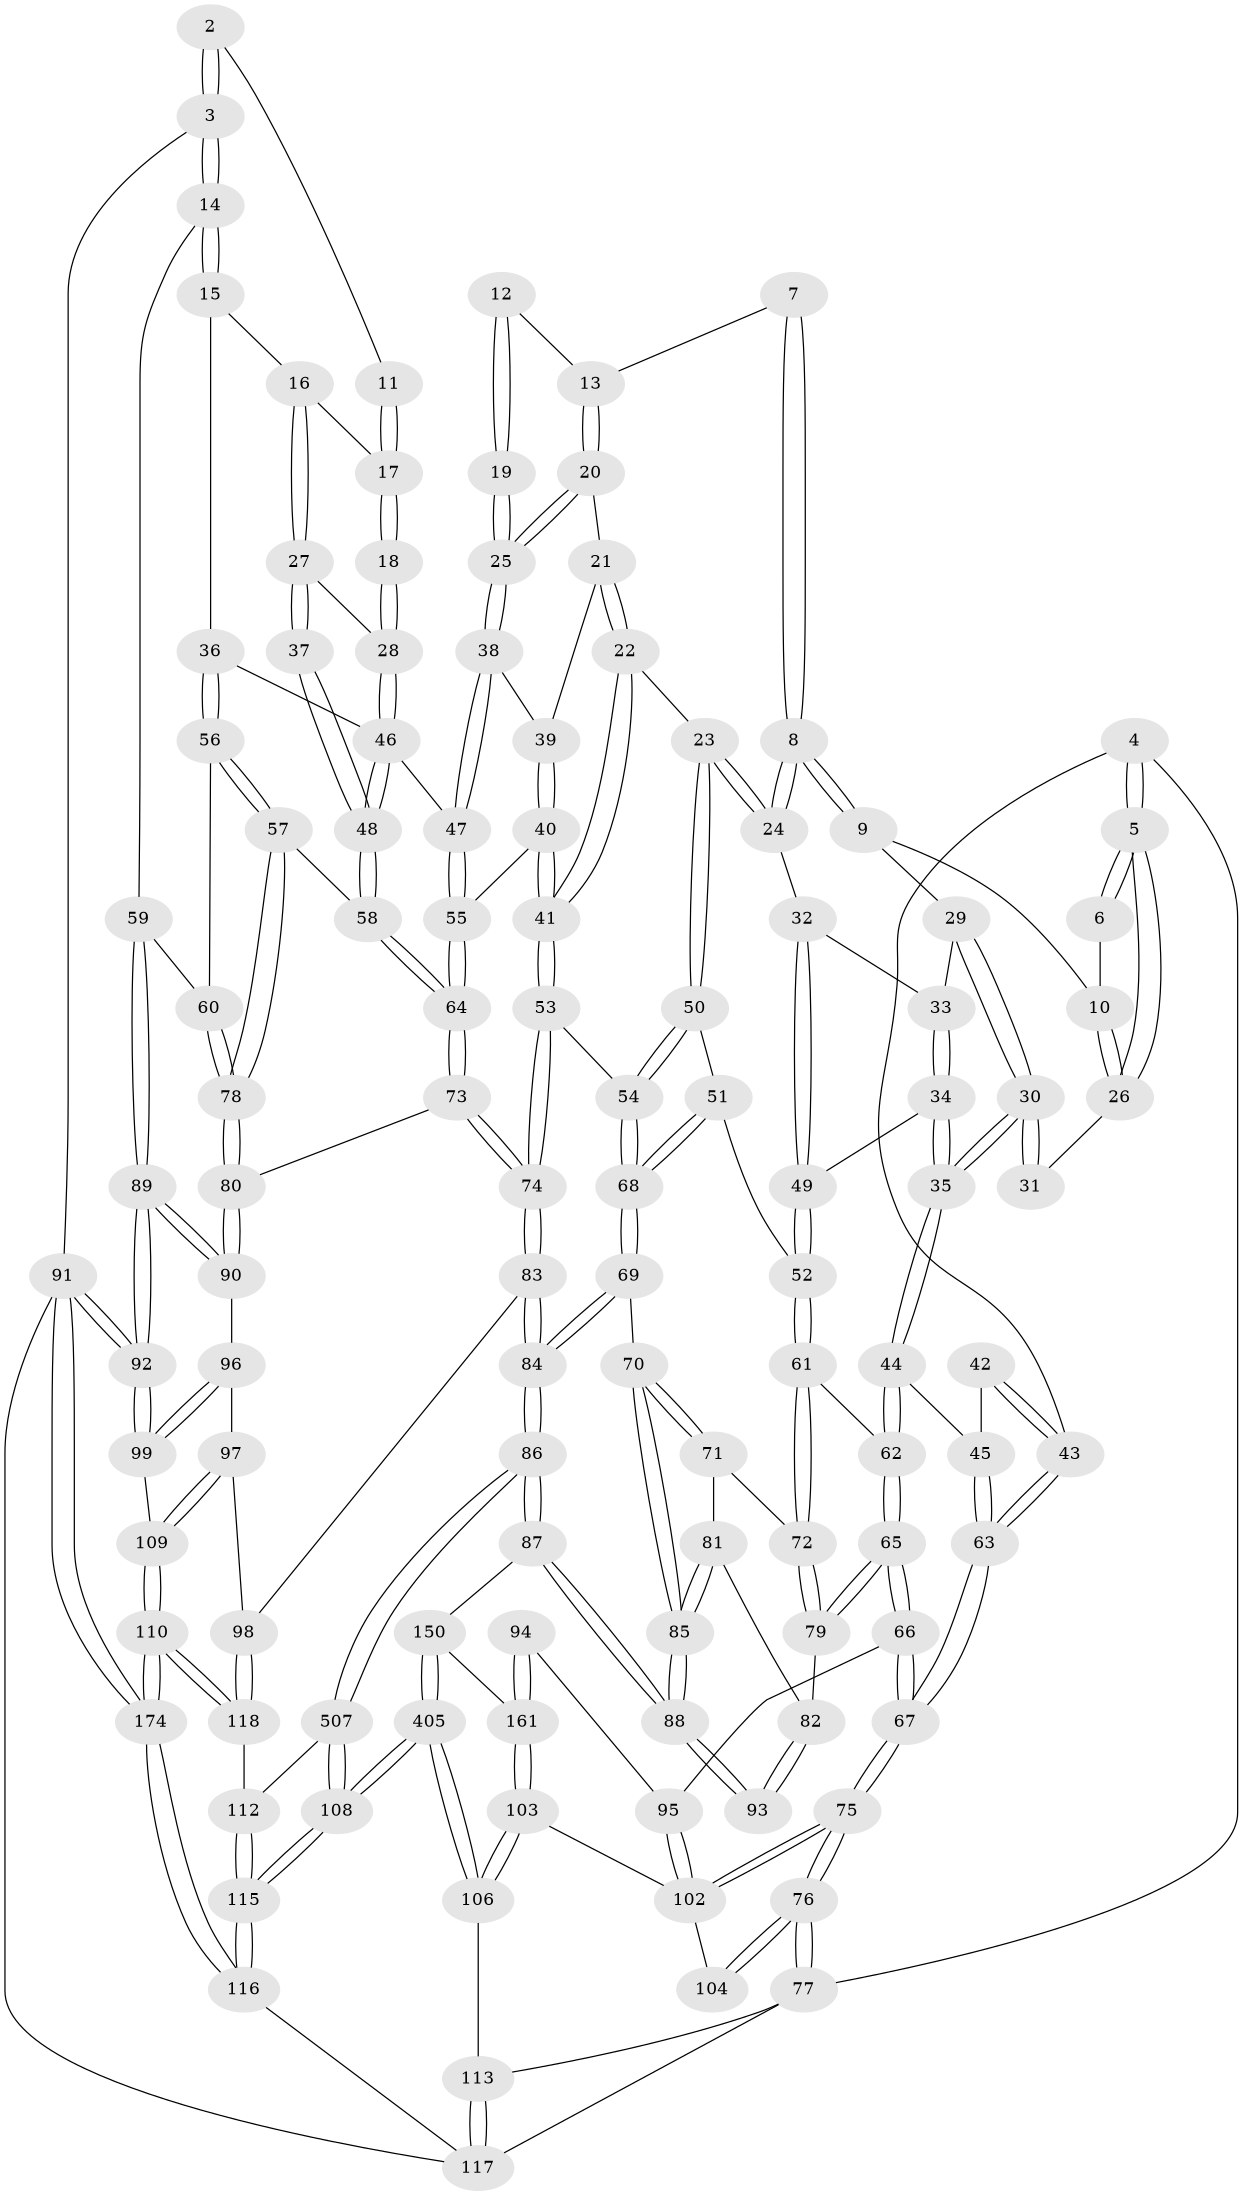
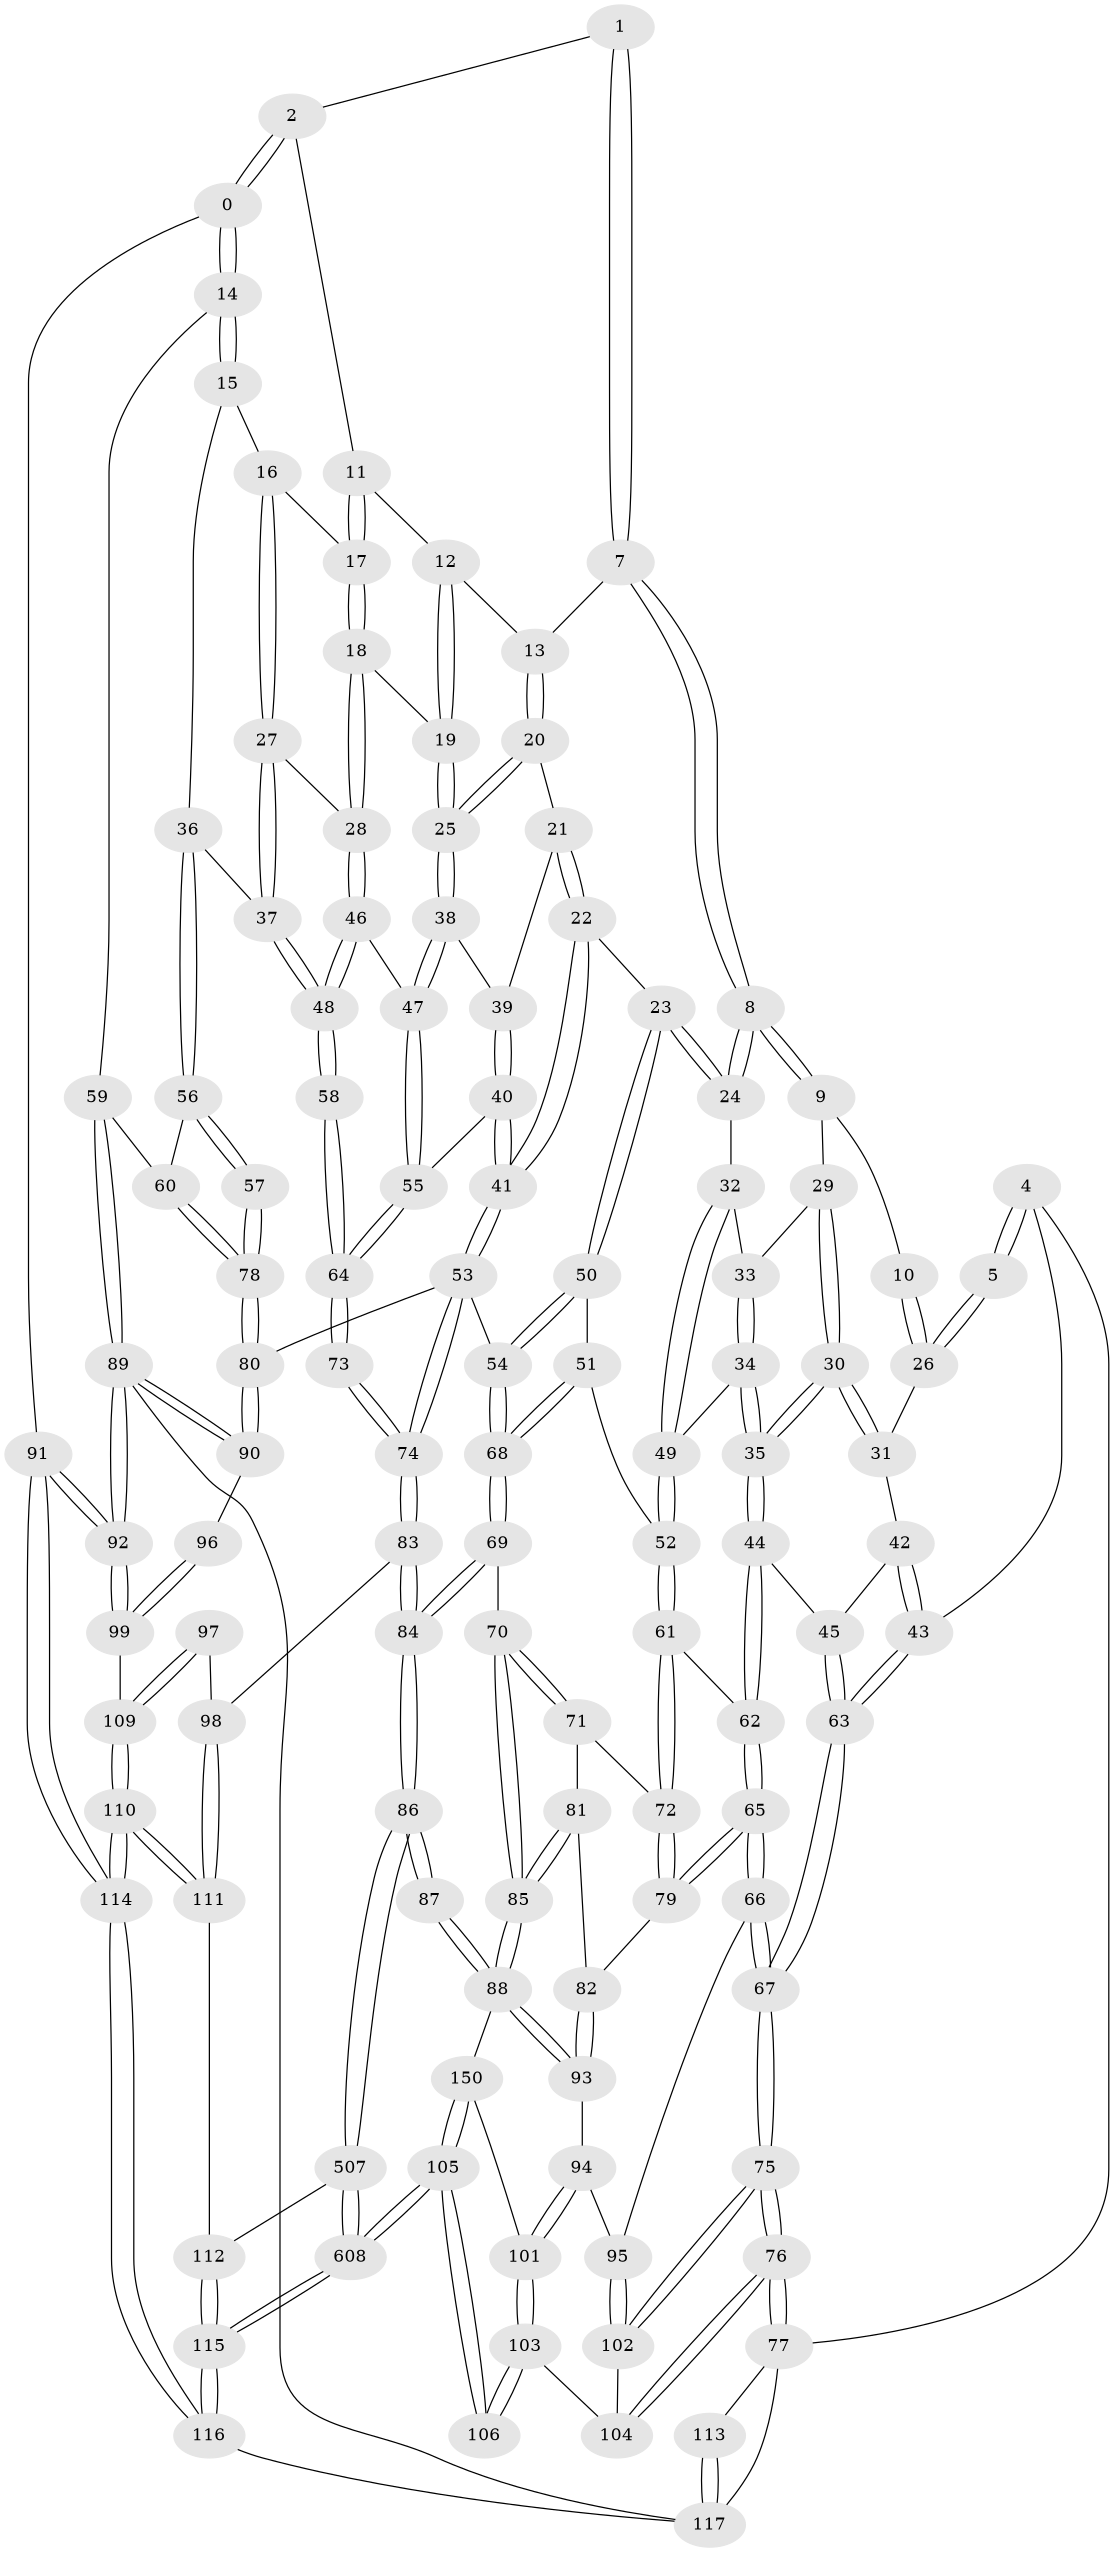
node "1": added
node "3": label "3" -> "0"
edge "11" -- "12": added
edge "36" -- "46": now "36" -- "37"
edge "18" -- "19": added
edge "57" -- "58": removed
node "6": removed
edge "73" -- "80": now "53" -- "80"
edge "96" -- "97": removed
edge "31" -- "42": added
edge "87" -- "150": now "88" -- "150"
node "174": label "174" -> "114"
node "118": label "118" -> "111"
node "405": label "405" -> "105"
node "161": label "161" -> "101"
node "108": label "108" -> "608"
edge "103" -- "102": now "103" -- "104"
edge "91" -- "117": now "89" -- "117"
edge "106" -- "113": removed
edge "93" -- "94": added
